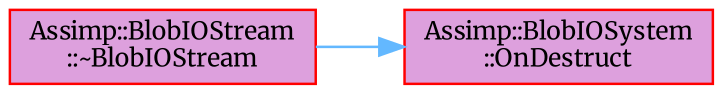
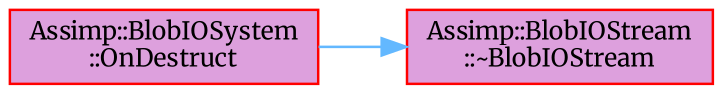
edge "Assimp::BlobIOStream ::~BlobIOStream" -> "Assimp::BlobIOSystem ::OnDestruct": reversed
